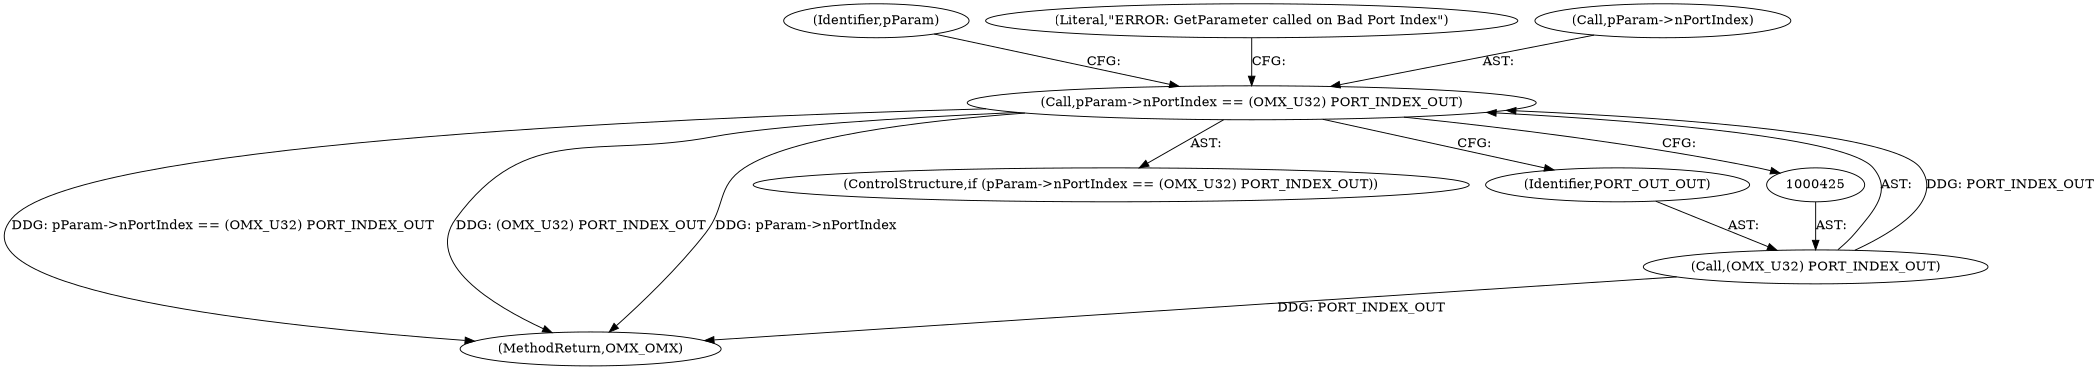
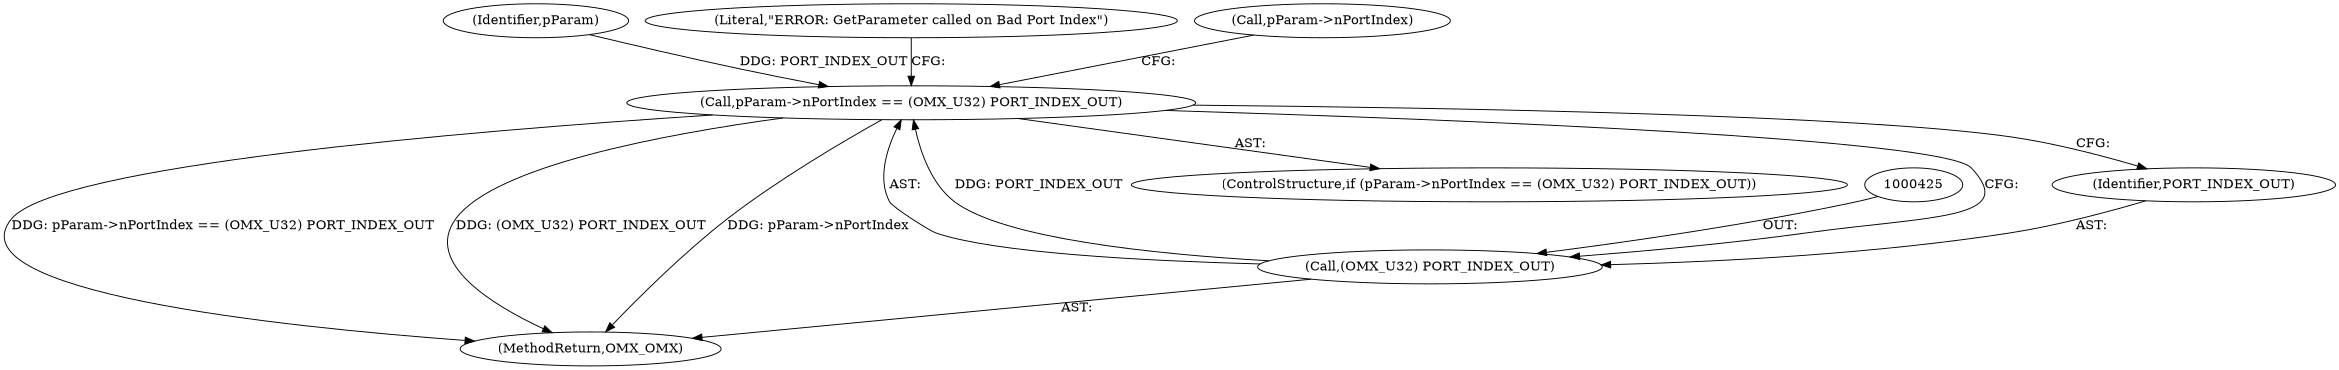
edge "(Identifier,pParam)" -> "(Call,pParam->nPortIndex == (OMX_U32) PORT_INDEX_OUT)": label "CFG: " -> "DDG: PORT_INDEX_OUT"
edge "(Call,pParam->nPortIndex)" -> "(Call,pParam->nPortIndex == (OMX_U32) PORT_INDEX_OUT)": label "AST: " -> "CFG: "
edge "(Call,pParam->nPortIndex == (OMX_U32) PORT_INDEX_OUT)" -> "1000425": now "(Call,pParam->nPortIndex == (OMX_U32) PORT_INDEX_OUT)" -> "(Call,(OMX_U32) PORT_INDEX_OUT)"
node "(Identifier,PORT_OUT_OUT)": label "(Identifier,PORT_OUT_OUT)" -> "(Identifier,PORT_INDEX_OUT)"
edge "1000425" -> "(Call,(OMX_U32) PORT_INDEX_OUT)": label "AST: " -> "OUT: "
edge "(Call,(OMX_U32) PORT_INDEX_OUT)" -> "(MethodReturn,OMX_OMX)": label "DDG: PORT_INDEX_OUT" -> "AST: "
